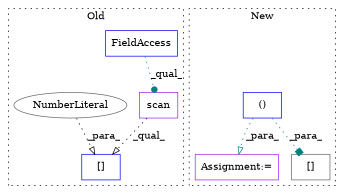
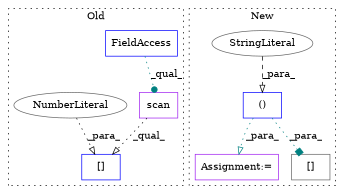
node "StringLiteral": added
